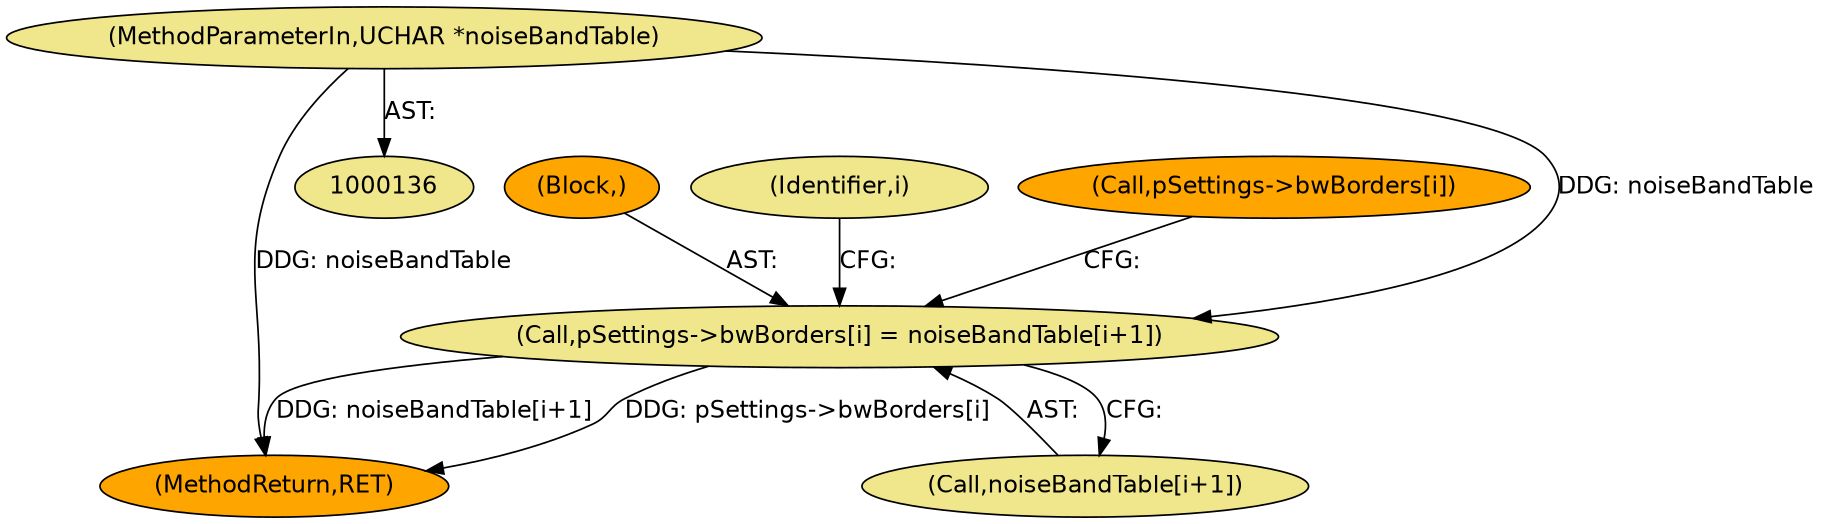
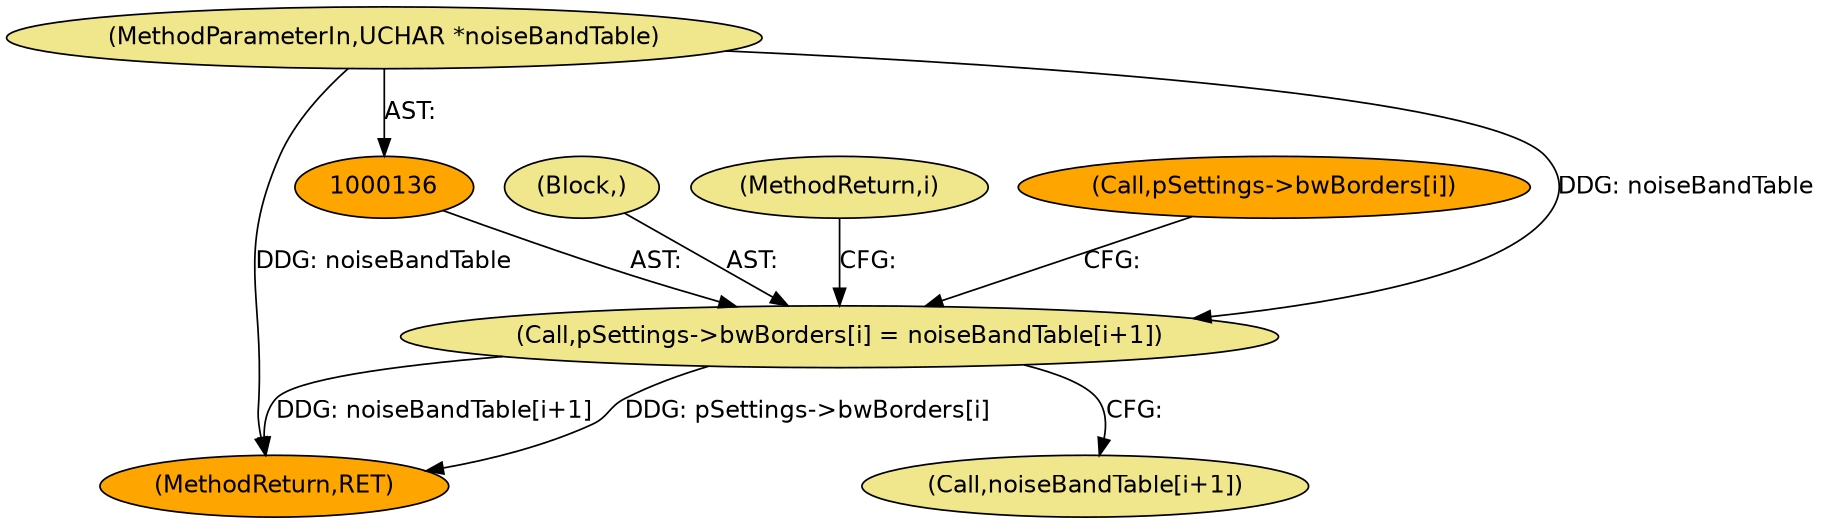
node "1000136": fillcolor khaki -> orange
node "(Block,)": fillcolor orange -> khaki
node "(Identifier,i)": label "(Identifier,i)" -> "(MethodReturn,i)"
edge "(Call,noiseBandTable[i+1])" -> "(Call,pSettings->bwBorders[i] = noiseBandTable[i+1])": now "1000136" -> "(Call,pSettings->bwBorders[i] = noiseBandTable[i+1])"
